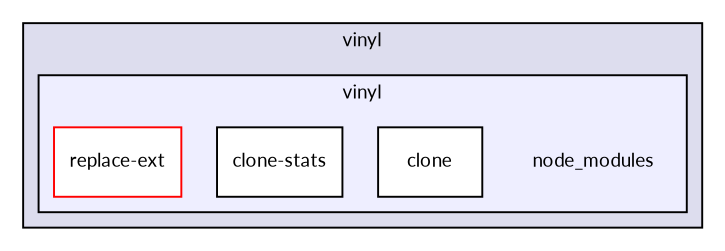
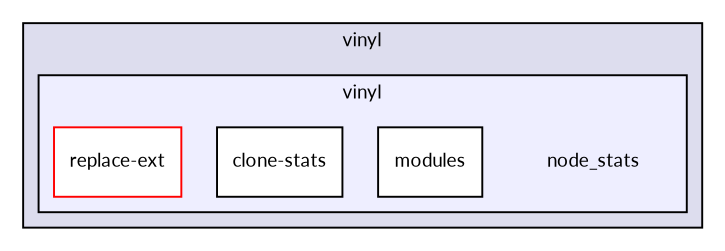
node "clone": label "clone" -> "modules"
node "node_modules": label "node_modules" -> "node_stats"
